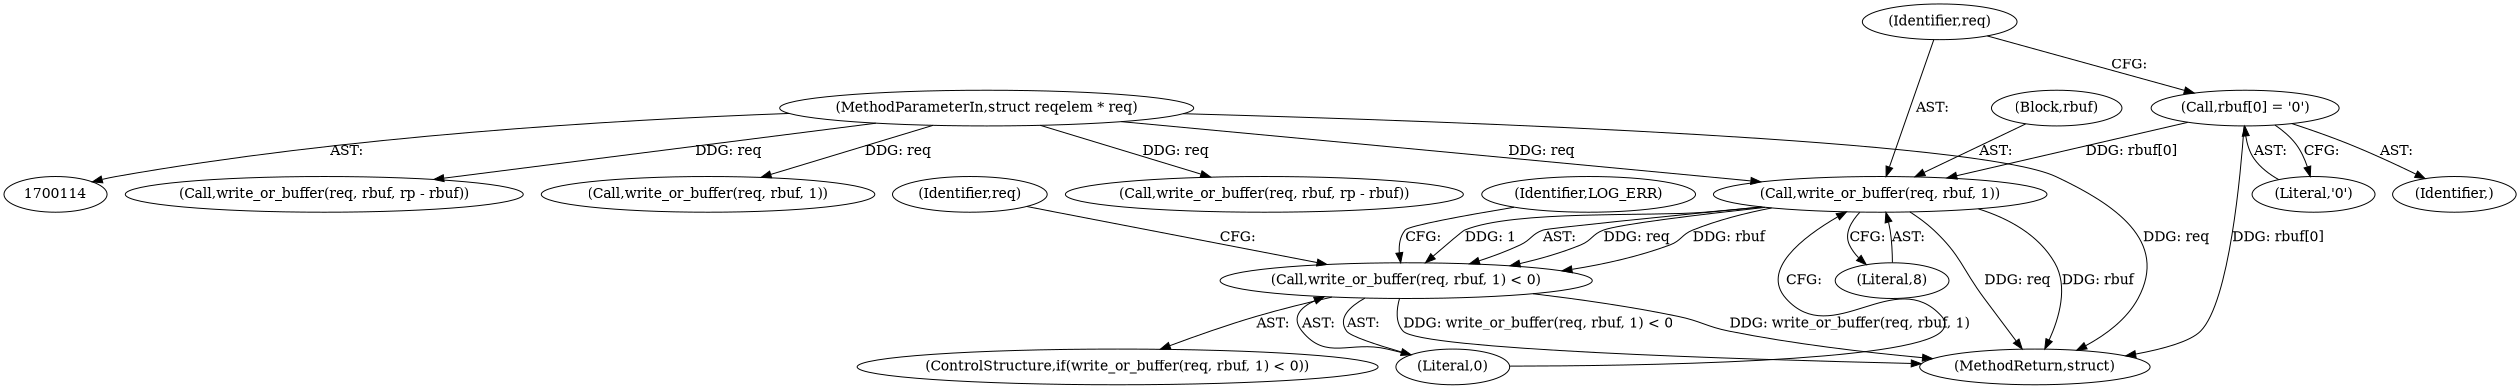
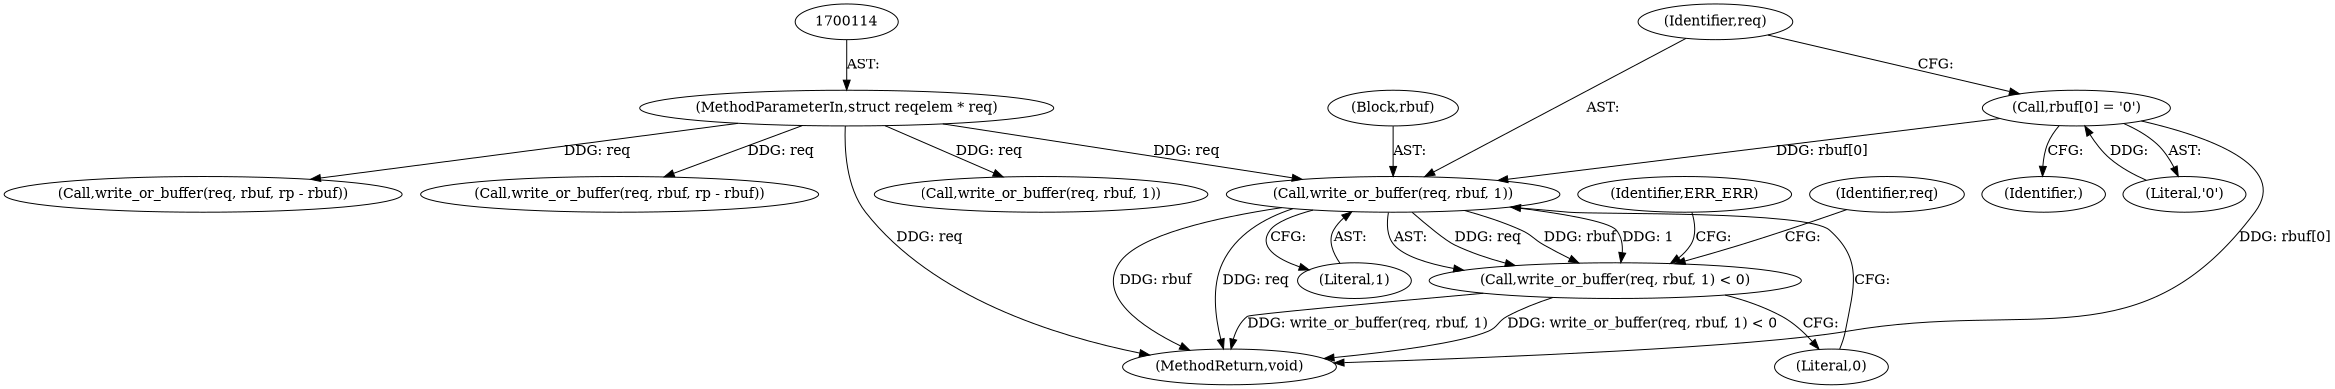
edge "(MethodParameterIn,struct reqelem * req)" -> "1700114": reversed
edge "(Literal,'0')" -> "(Call,rbuf[0] = '0')": label "AST: " -> "DDG: "
edge "(Call,rbuf[0] = '0')" -> "(Literal,'0')": label "CFG: " -> "AST: "
edge "(Call,rbuf[0] = '0')" -> "(Identifier,)": label "AST: " -> "CFG: "
node "(Identifier,LOG_ERR)": label "(Identifier,LOG_ERR)" -> "(Identifier,ERR_ERR)"
node "(Literal,8)": label "(Literal,8)" -> "(Literal,1)"
edge "(Call,write_or_buffer(req, rbuf, 1) < 0)" -> "(Literal,0)": label "AST: " -> "CFG: "
edge "(Literal,0)" -> "(Call,write_or_buffer(req, rbuf, 1) < 0)": removed, label "AST:"
node "(ControlStructure,if(write_or_buffer(req, rbuf, 1) < 0))": removed
node "(MethodReturn,struct)": label "(MethodReturn,struct)" -> "(MethodReturn,void)"
